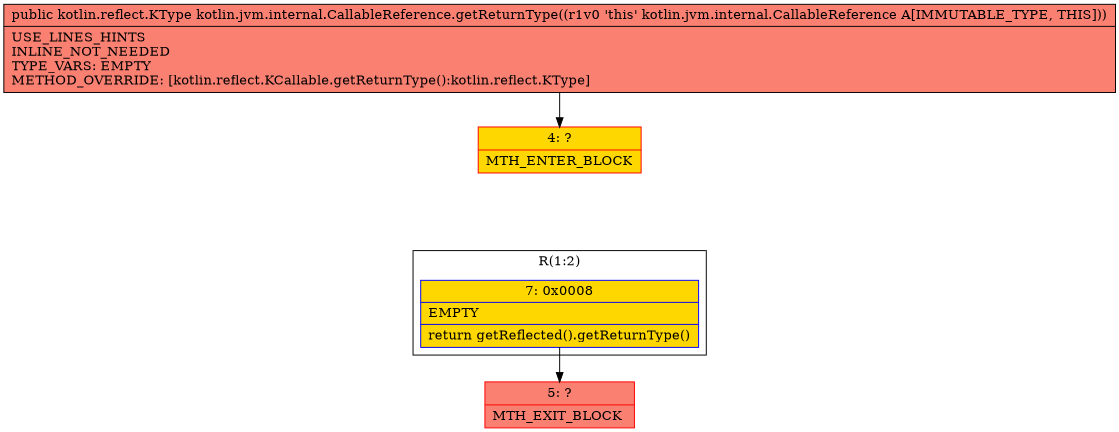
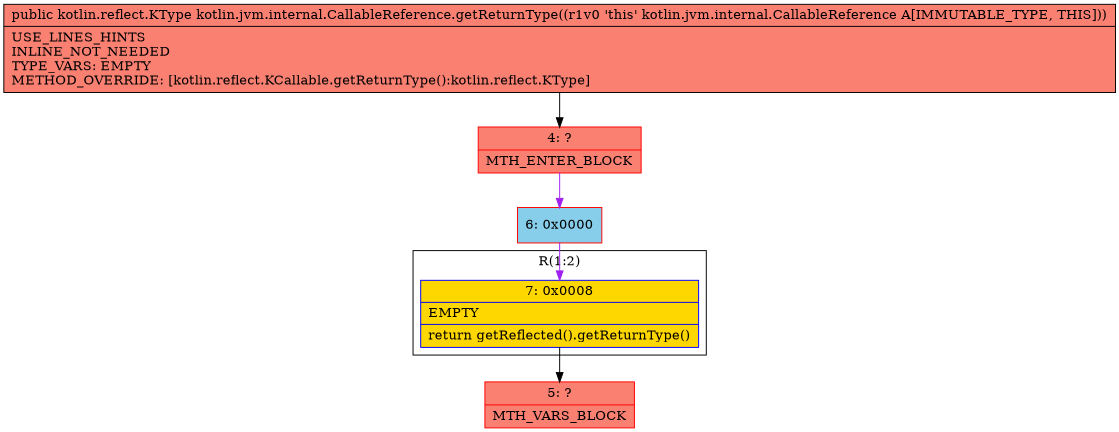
node "4: ?": fillcolor gold -> salmon
node "6: 0x0000": added
node "5: ?": text "MTH_EXIT_BLOCK" -> "MTH_VARS_BLOCK"
